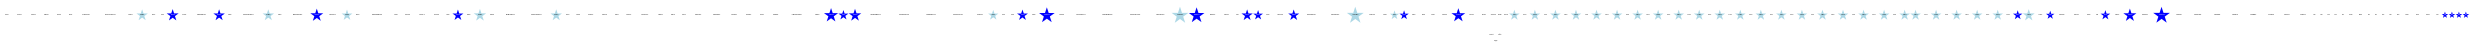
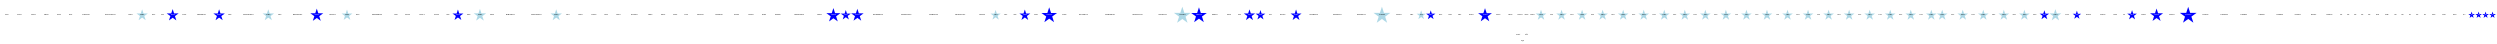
node "Hobart Ck Inflow [node]": removed
node "IFR bl Philadelphia Div [node]": added
node "SF STANISLAUS R NR STRAWBERRY CA_11297200 [node]": added
